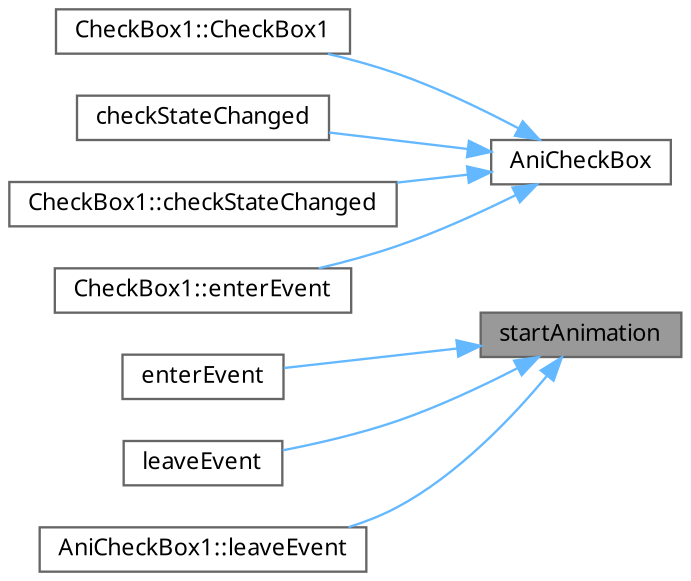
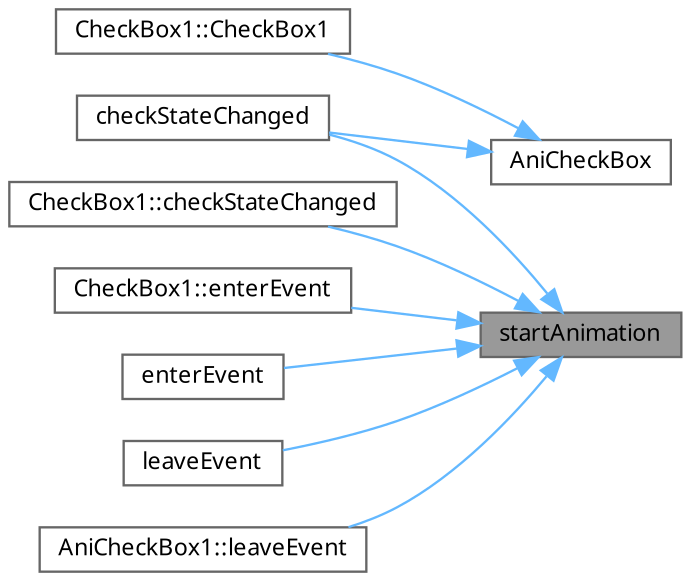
edge "CheckBox1::checkStateChanged" -> "AniCheckBox": now "CheckBox1::checkStateChanged" -> "startAnimation"
edge "checkStateChanged" -> "startAnimation": added
edge "CheckBox1::enterEvent" -> "AniCheckBox": now "CheckBox1::enterEvent" -> "startAnimation"
